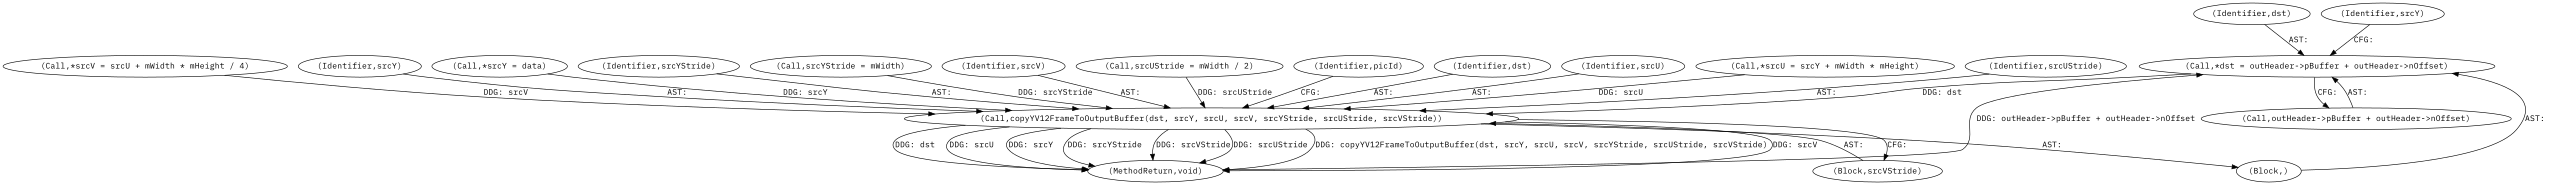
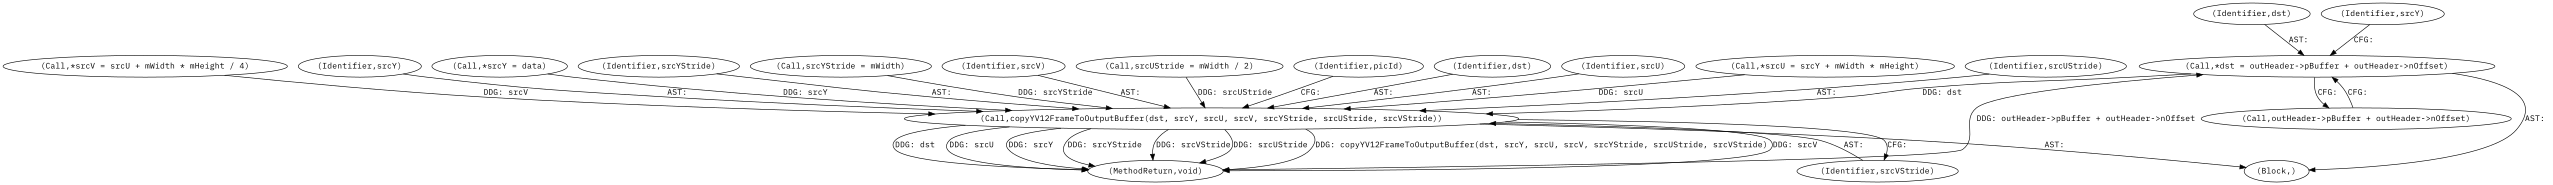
edge "(Call,outHeader->pBuffer + outHeader->nOffset)" -> "(Call,*dst = outHeader->pBuffer + outHeader->nOffset)": label "AST: " -> "CFG: "
edge "(Block,)" -> "(Call,*dst = outHeader->pBuffer + outHeader->nOffset)": reversed
node "(Block,srcVStride)": label "(Block,srcVStride)" -> "(Identifier,srcVStride)"
